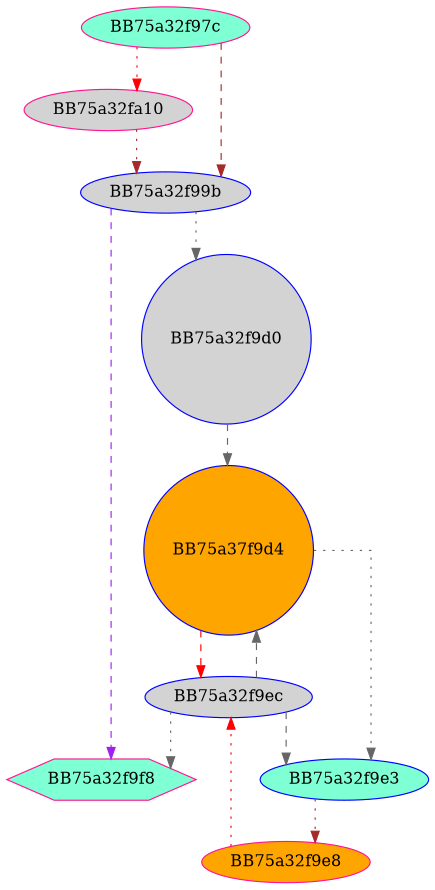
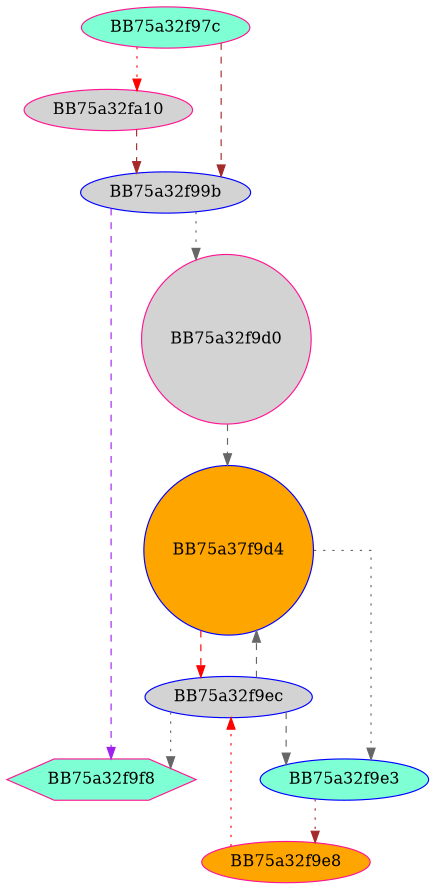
edge "BB75a32fa10" -> "BB75a32f99b": style dotted -> dashed
node "BB75a32f9d0": color blue -> deeppink
